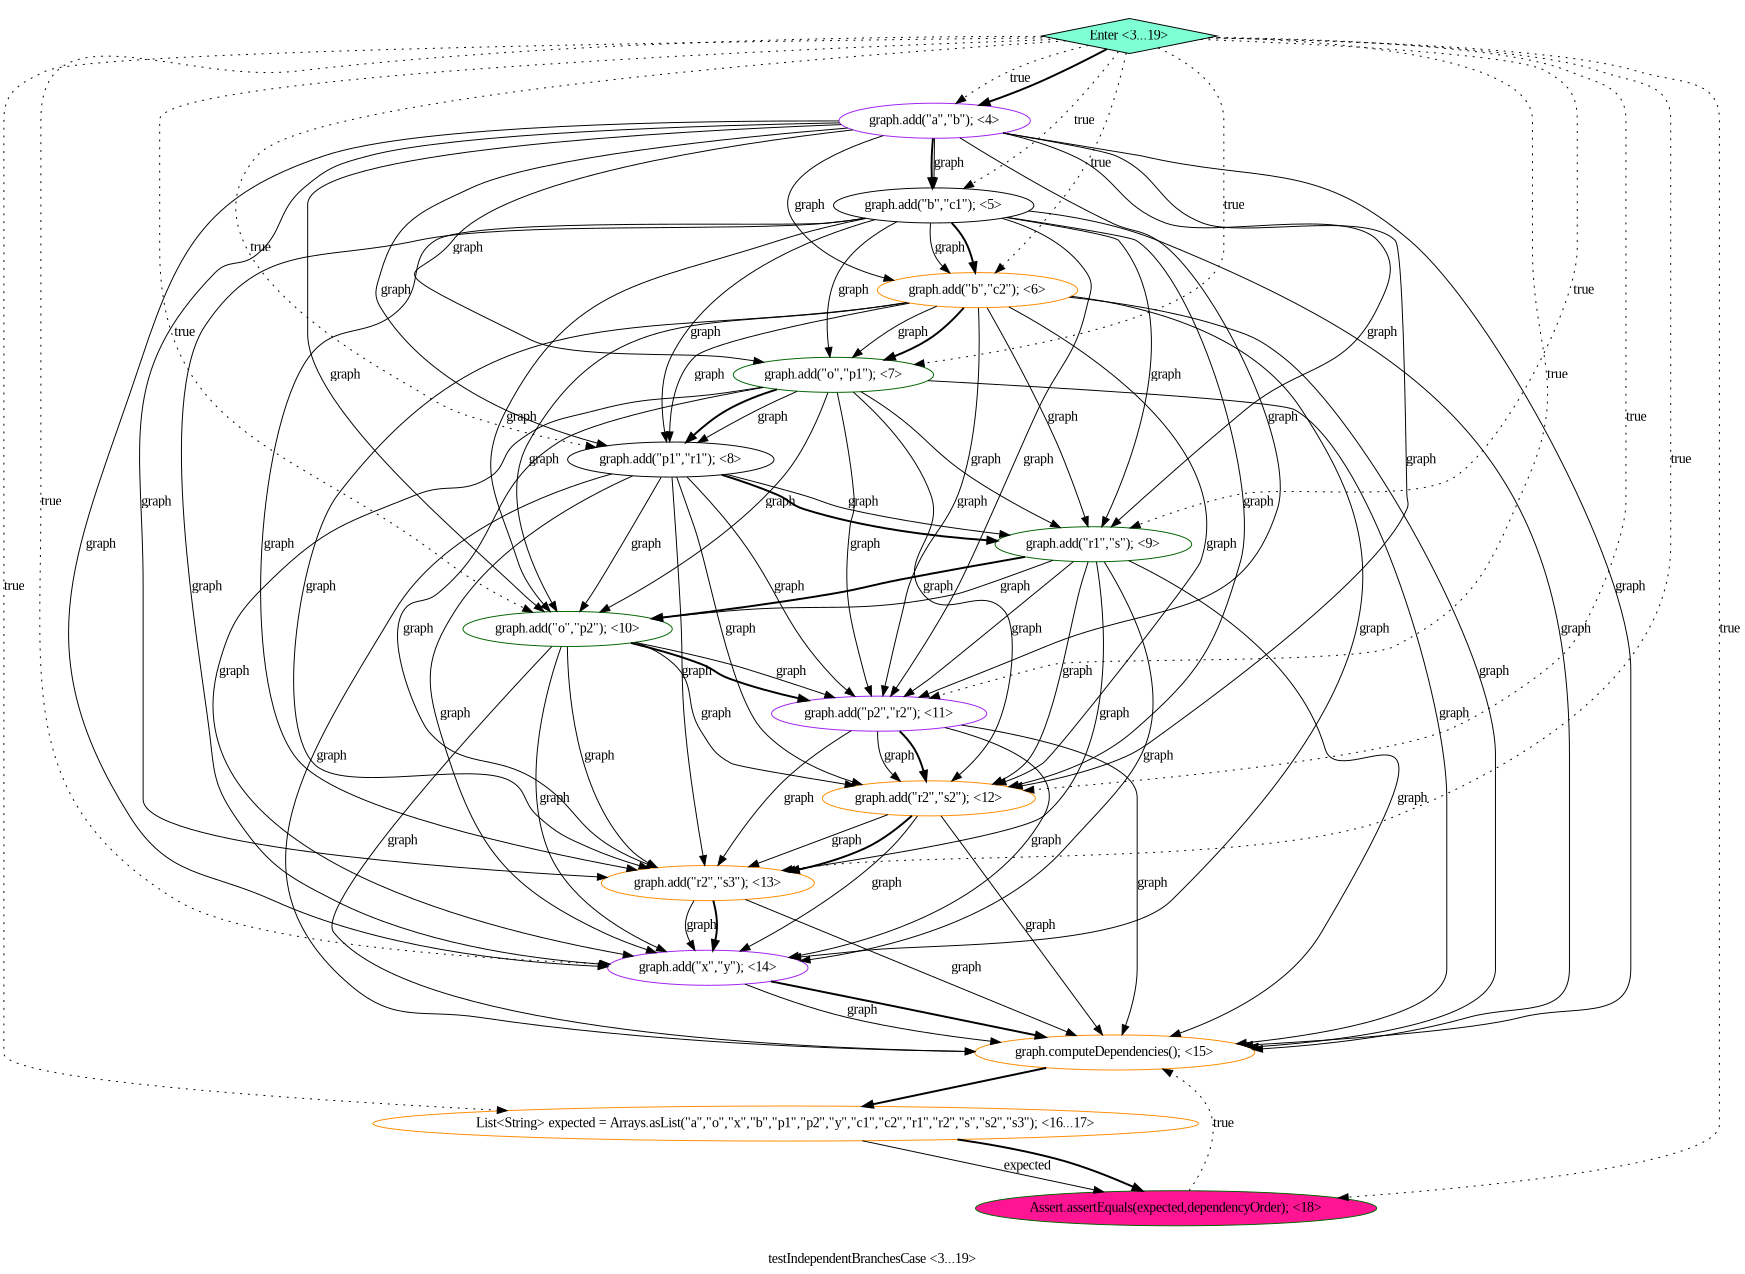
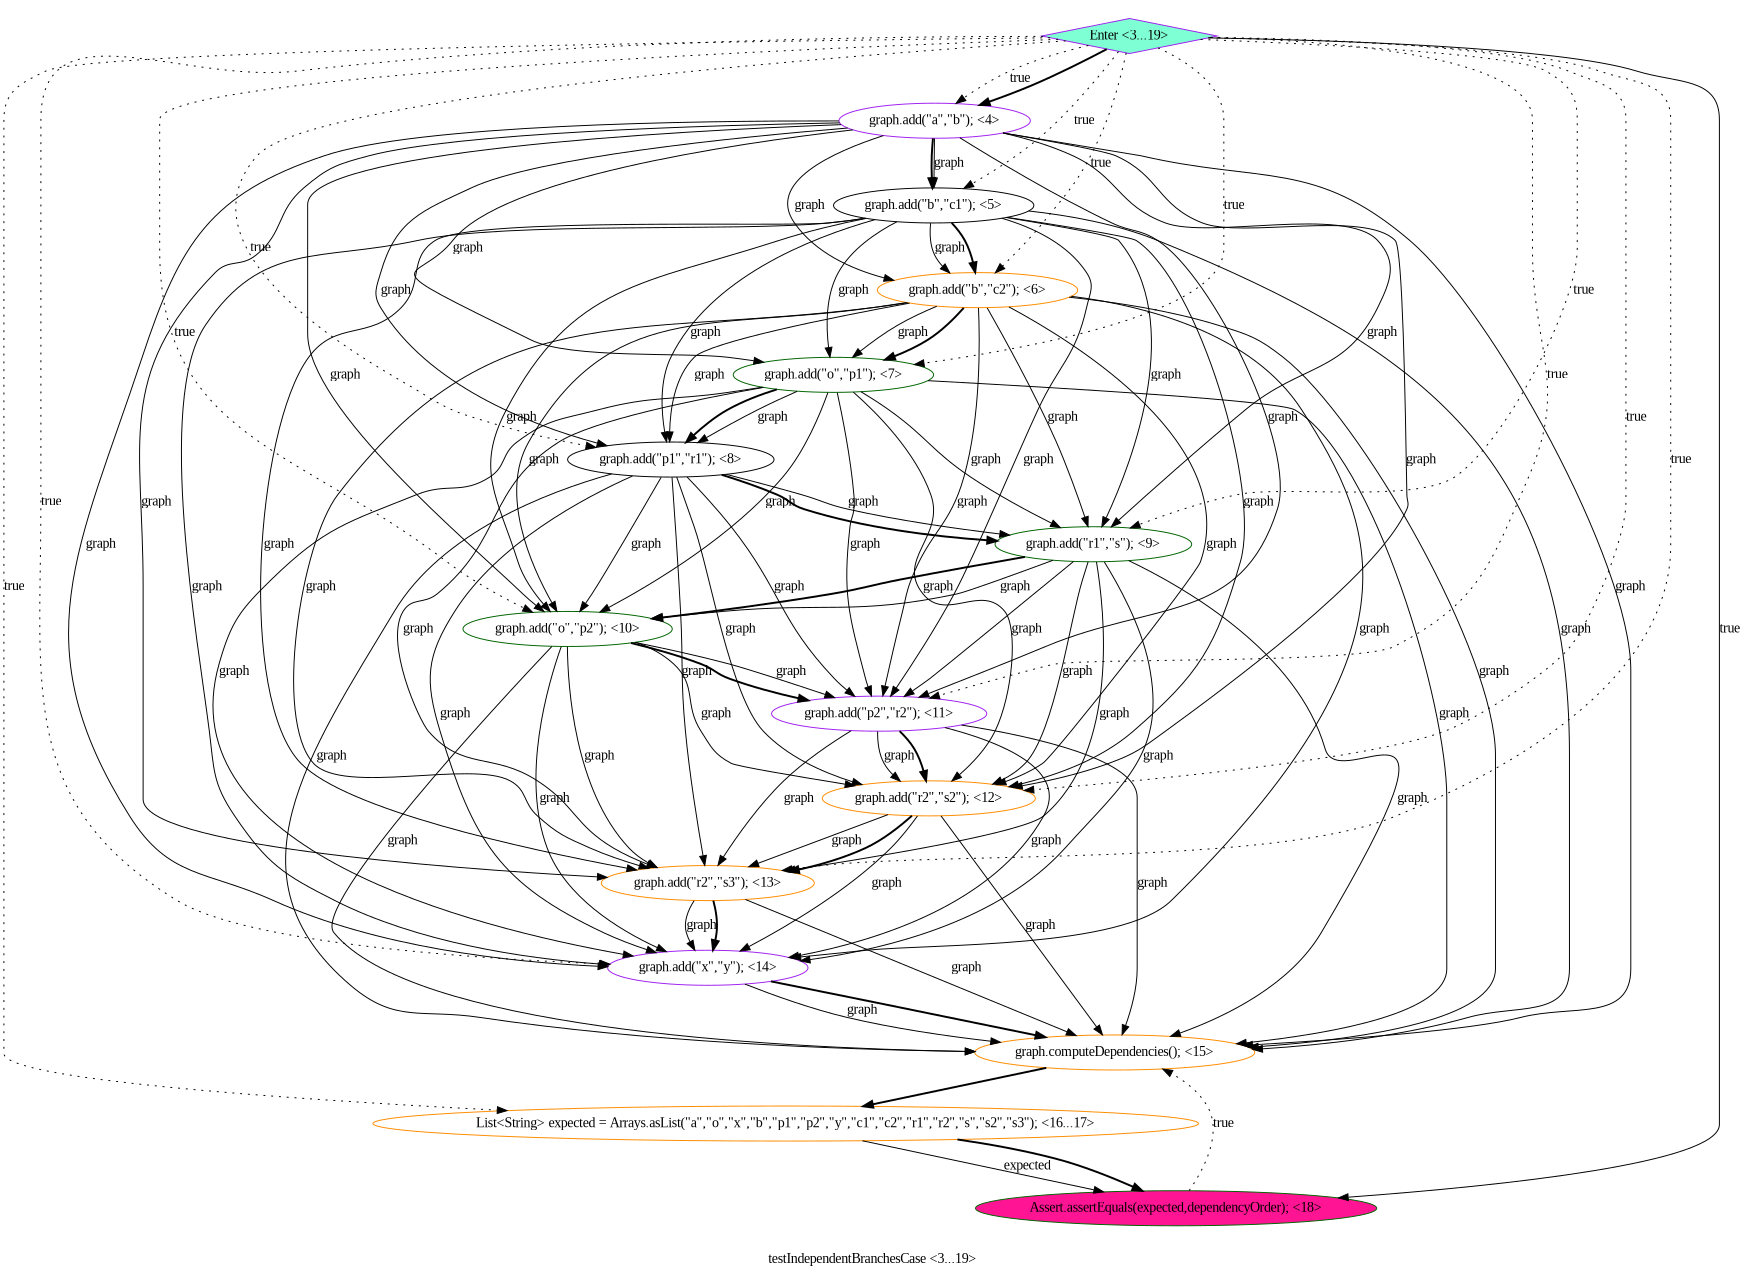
node "Enter <3...19>": color black -> purple
edge "Enter <3...19>" -> "Assert.assertEquals(expected,dependencyOrder); <18>": style dotted -> solid
